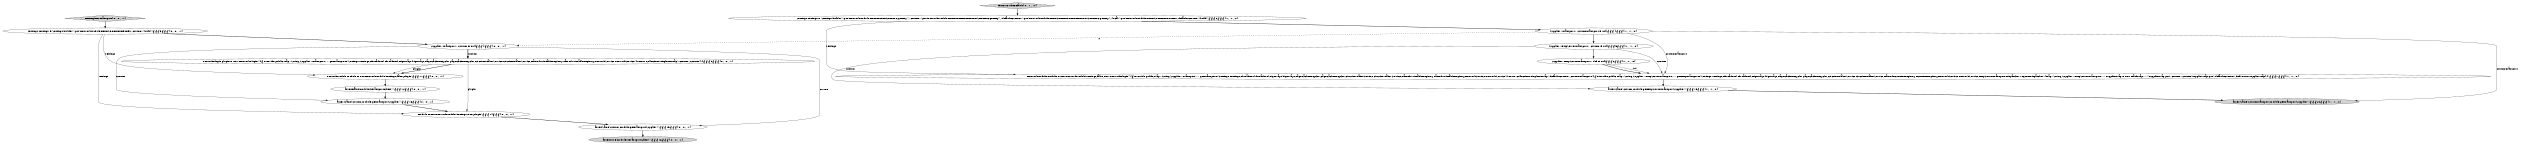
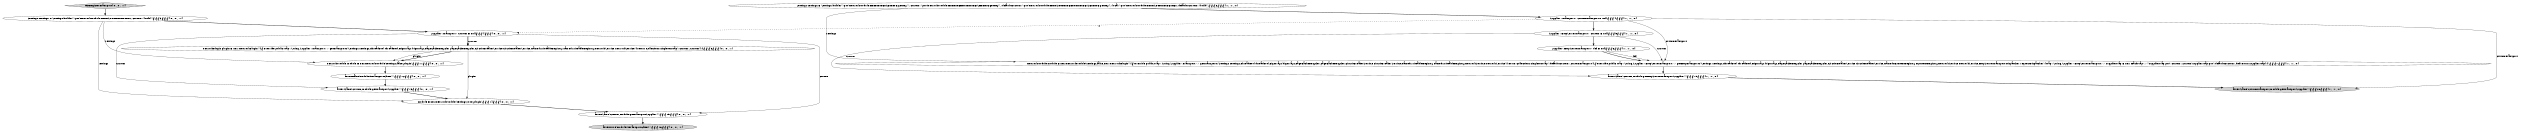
node "testOverrideDefault['0', '1', '0']": removed
